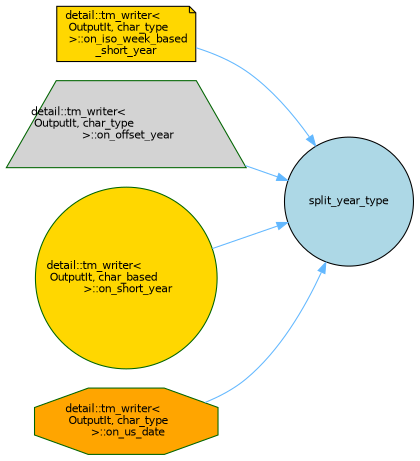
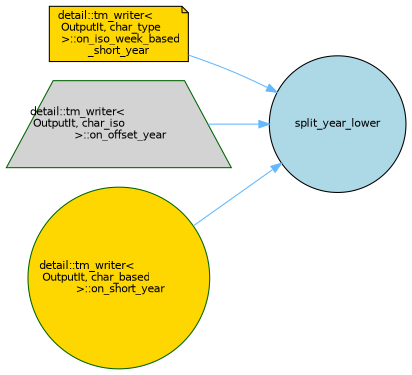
node "detail::tm_writer< OutputIt, char_type >::on_offset_year": label "detail::tm_writer< OutputIt, char_type >::on_offset_year" -> "detail::tm_writer< OutputIt, char_iso >::on_offset_year"
node "split_year_type": label "split_year_type" -> "split_year_lower"
node "detail::tm_writer< OutputIt, char_type >::on_us_date": removed
